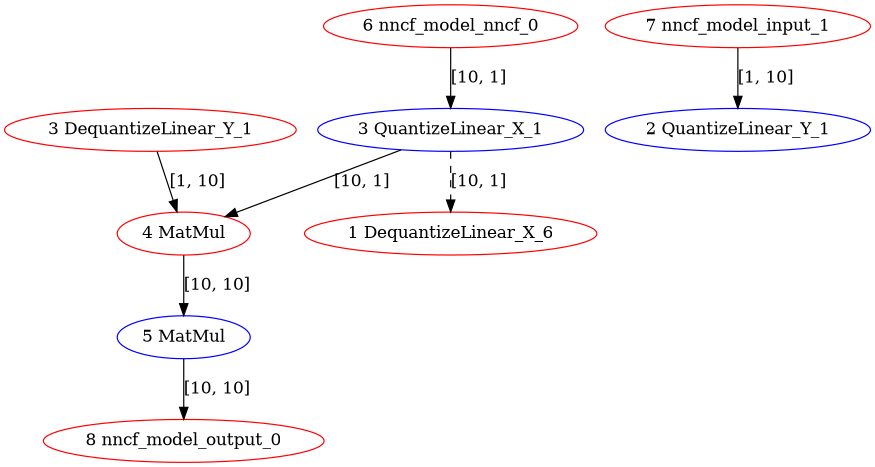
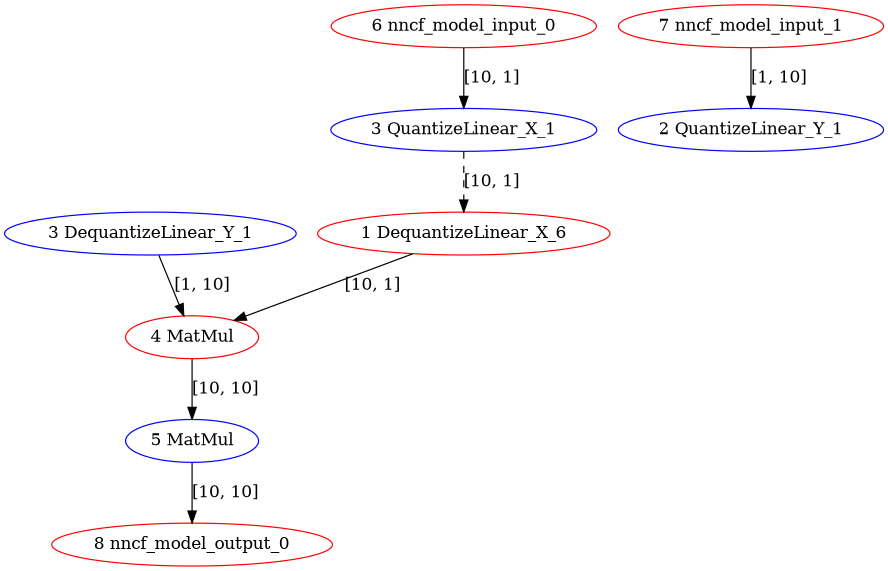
node "6 nncf_model_nncf_0": label "6 nncf_model_nncf_0" -> "6 nncf_model_input_0"
node "3 DequantizeLinear_Y_1": color red -> blue
edge "3 QuantizeLinear_X_1" -> "4 MatMul": now "1 DequantizeLinear_X_6" -> "4 MatMul"
